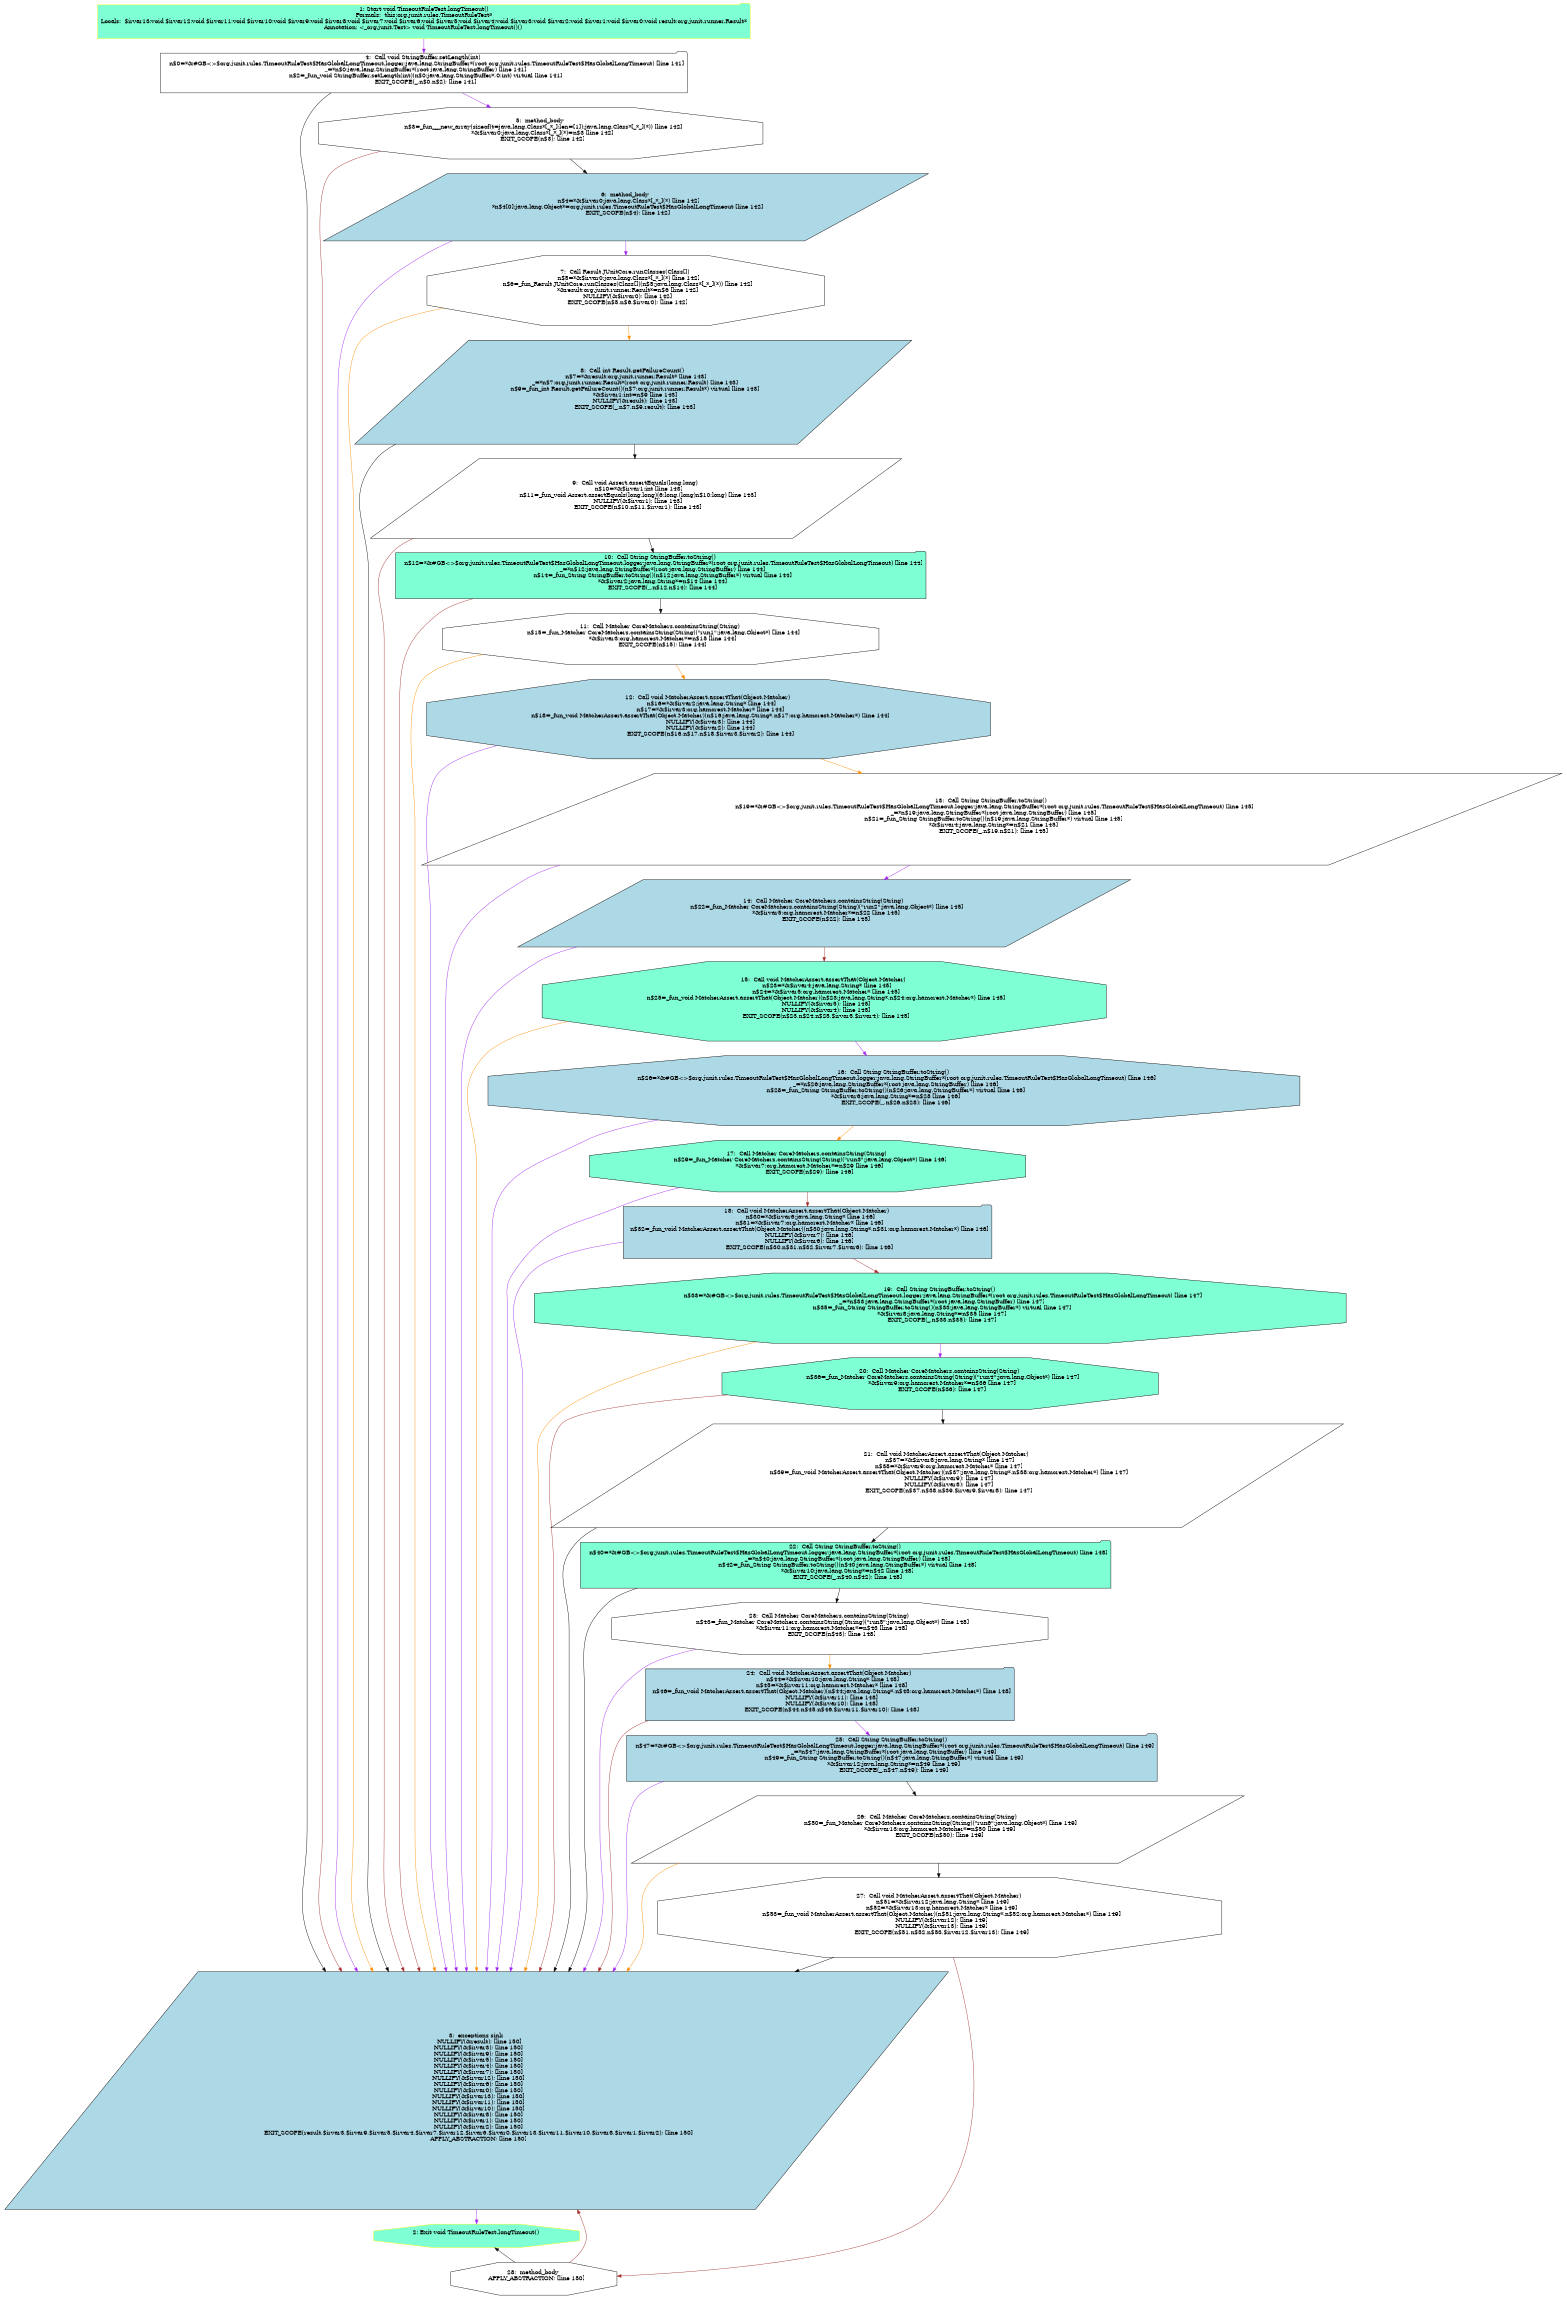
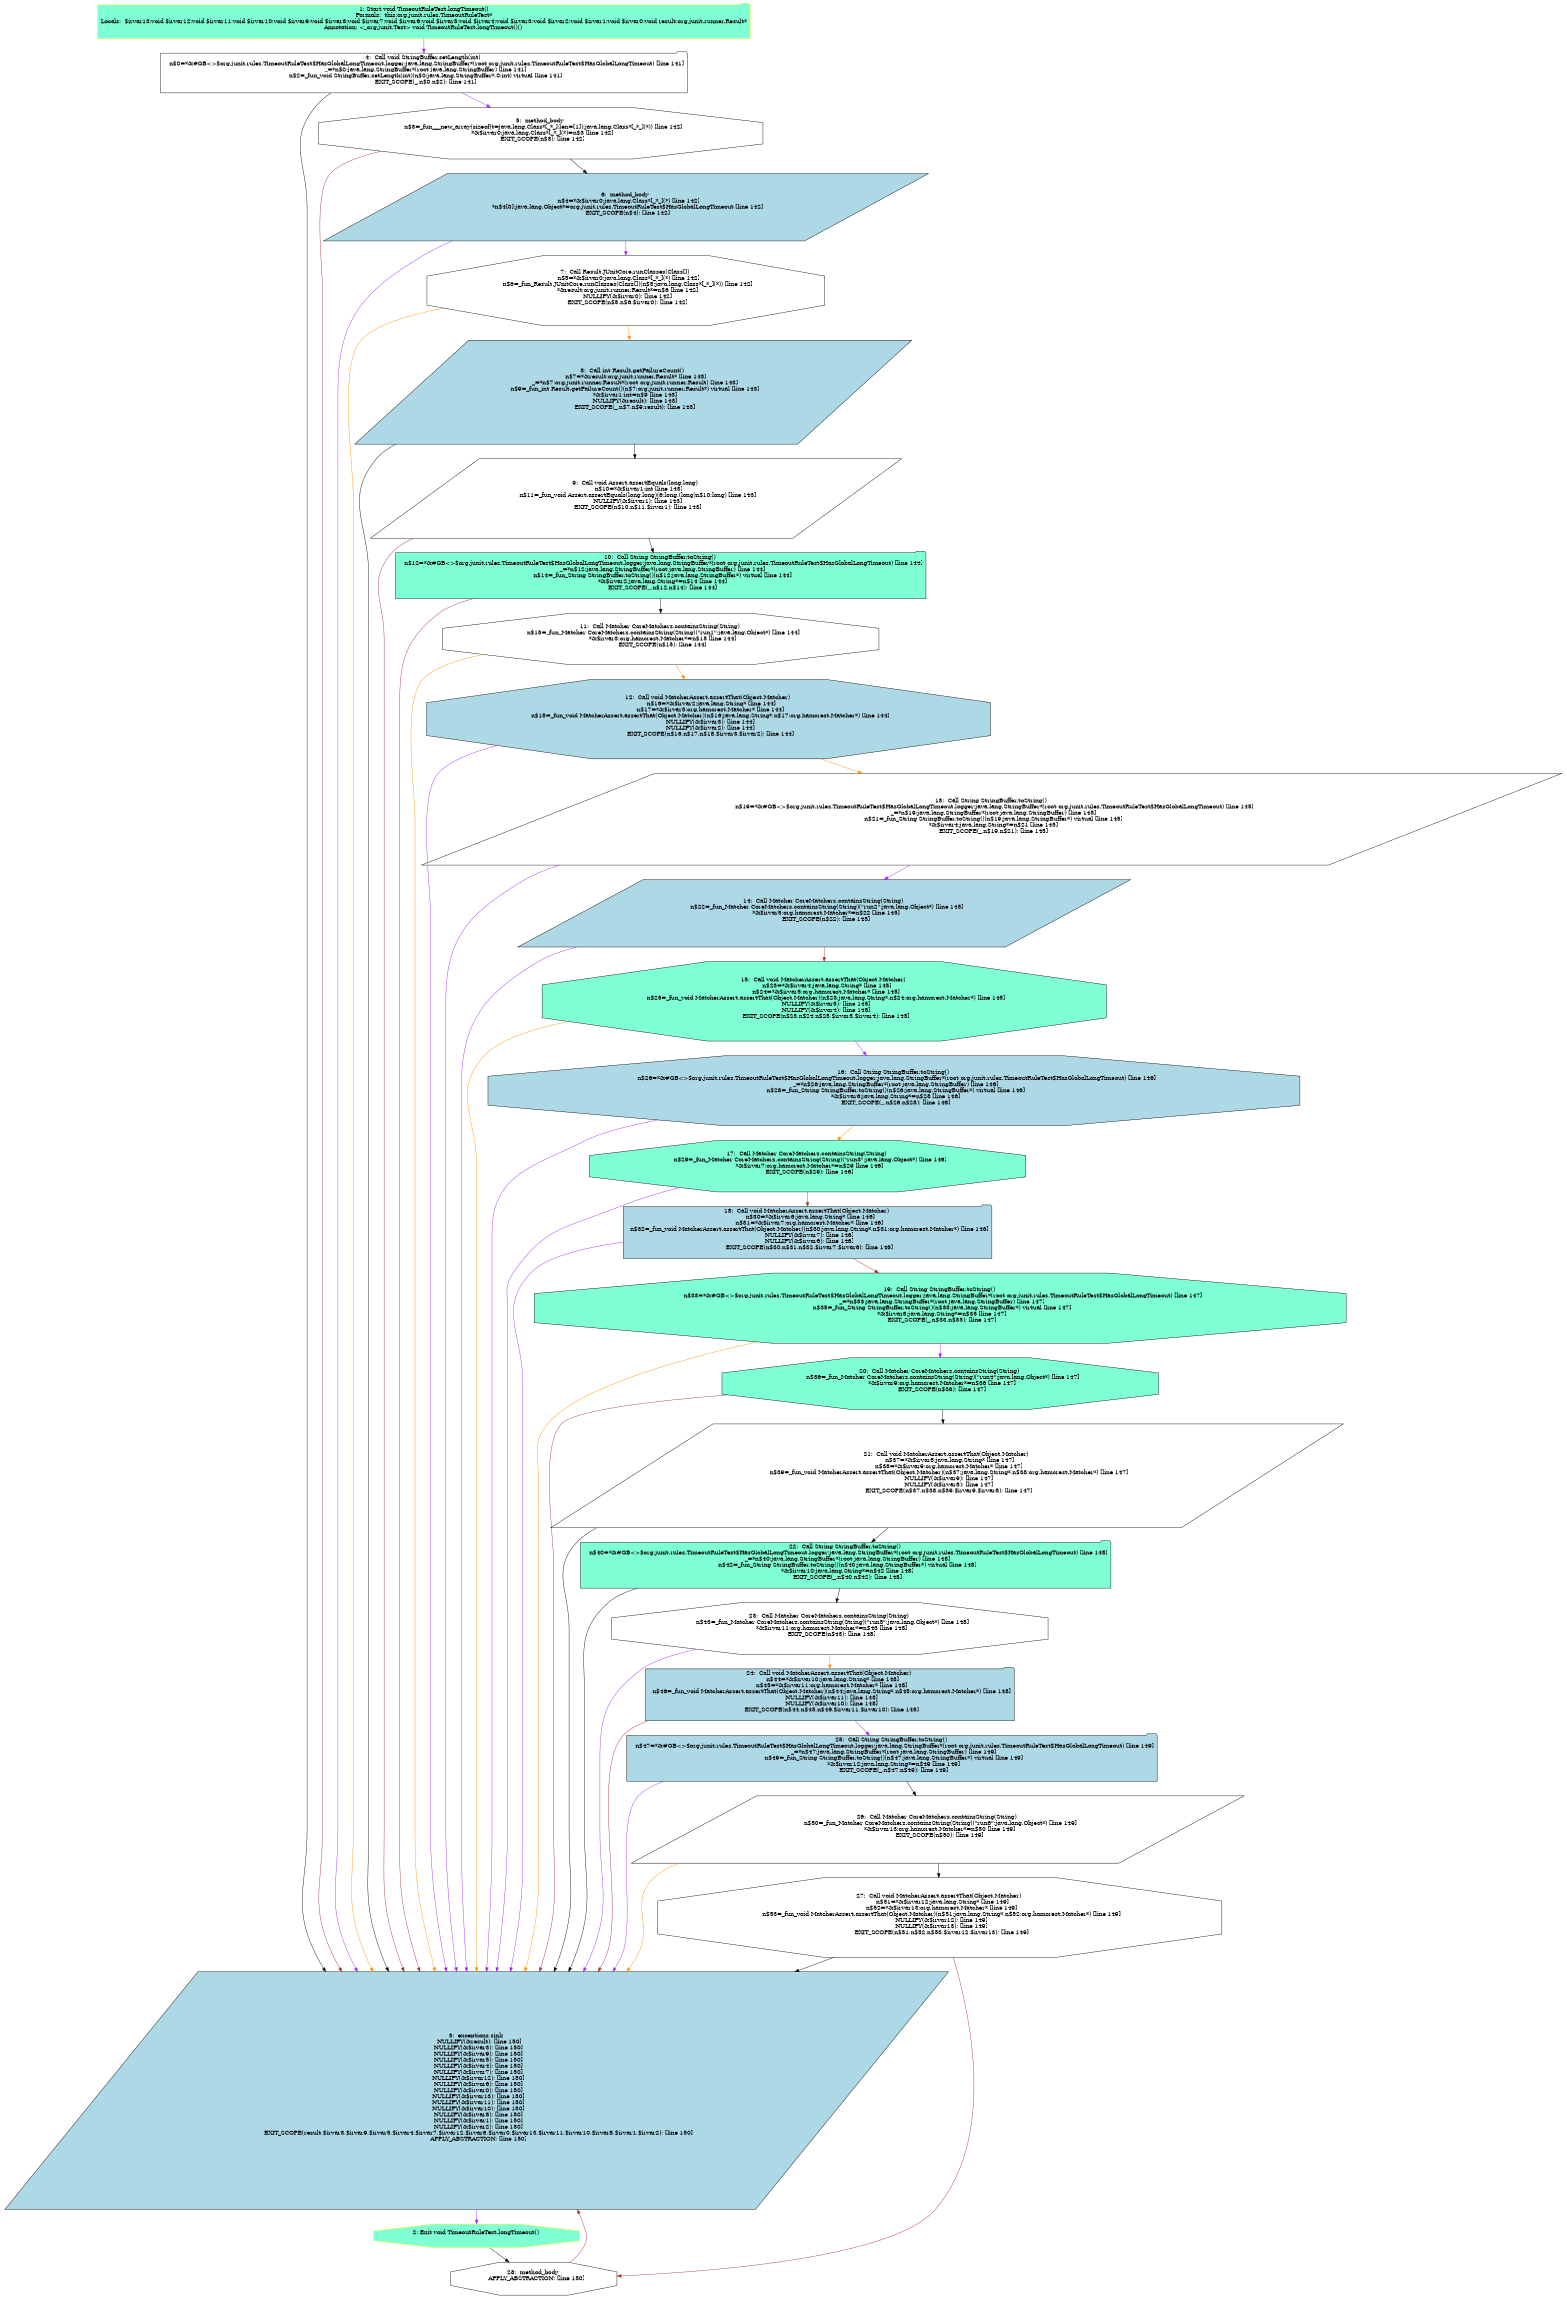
edge "28:  method_body APPLY_ABSTRACTION; [line 150]" -> "2: Exit void TimeoutRuleTest.longTimeout()": reversed
